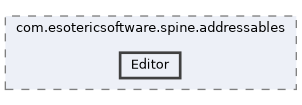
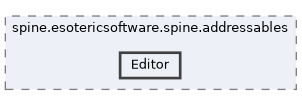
cluster "com.esotericsoftware.spine.addressables": label "com.esotericsoftware.spine.addressables" -> "spine.esotericsoftware.spine.addressables"
